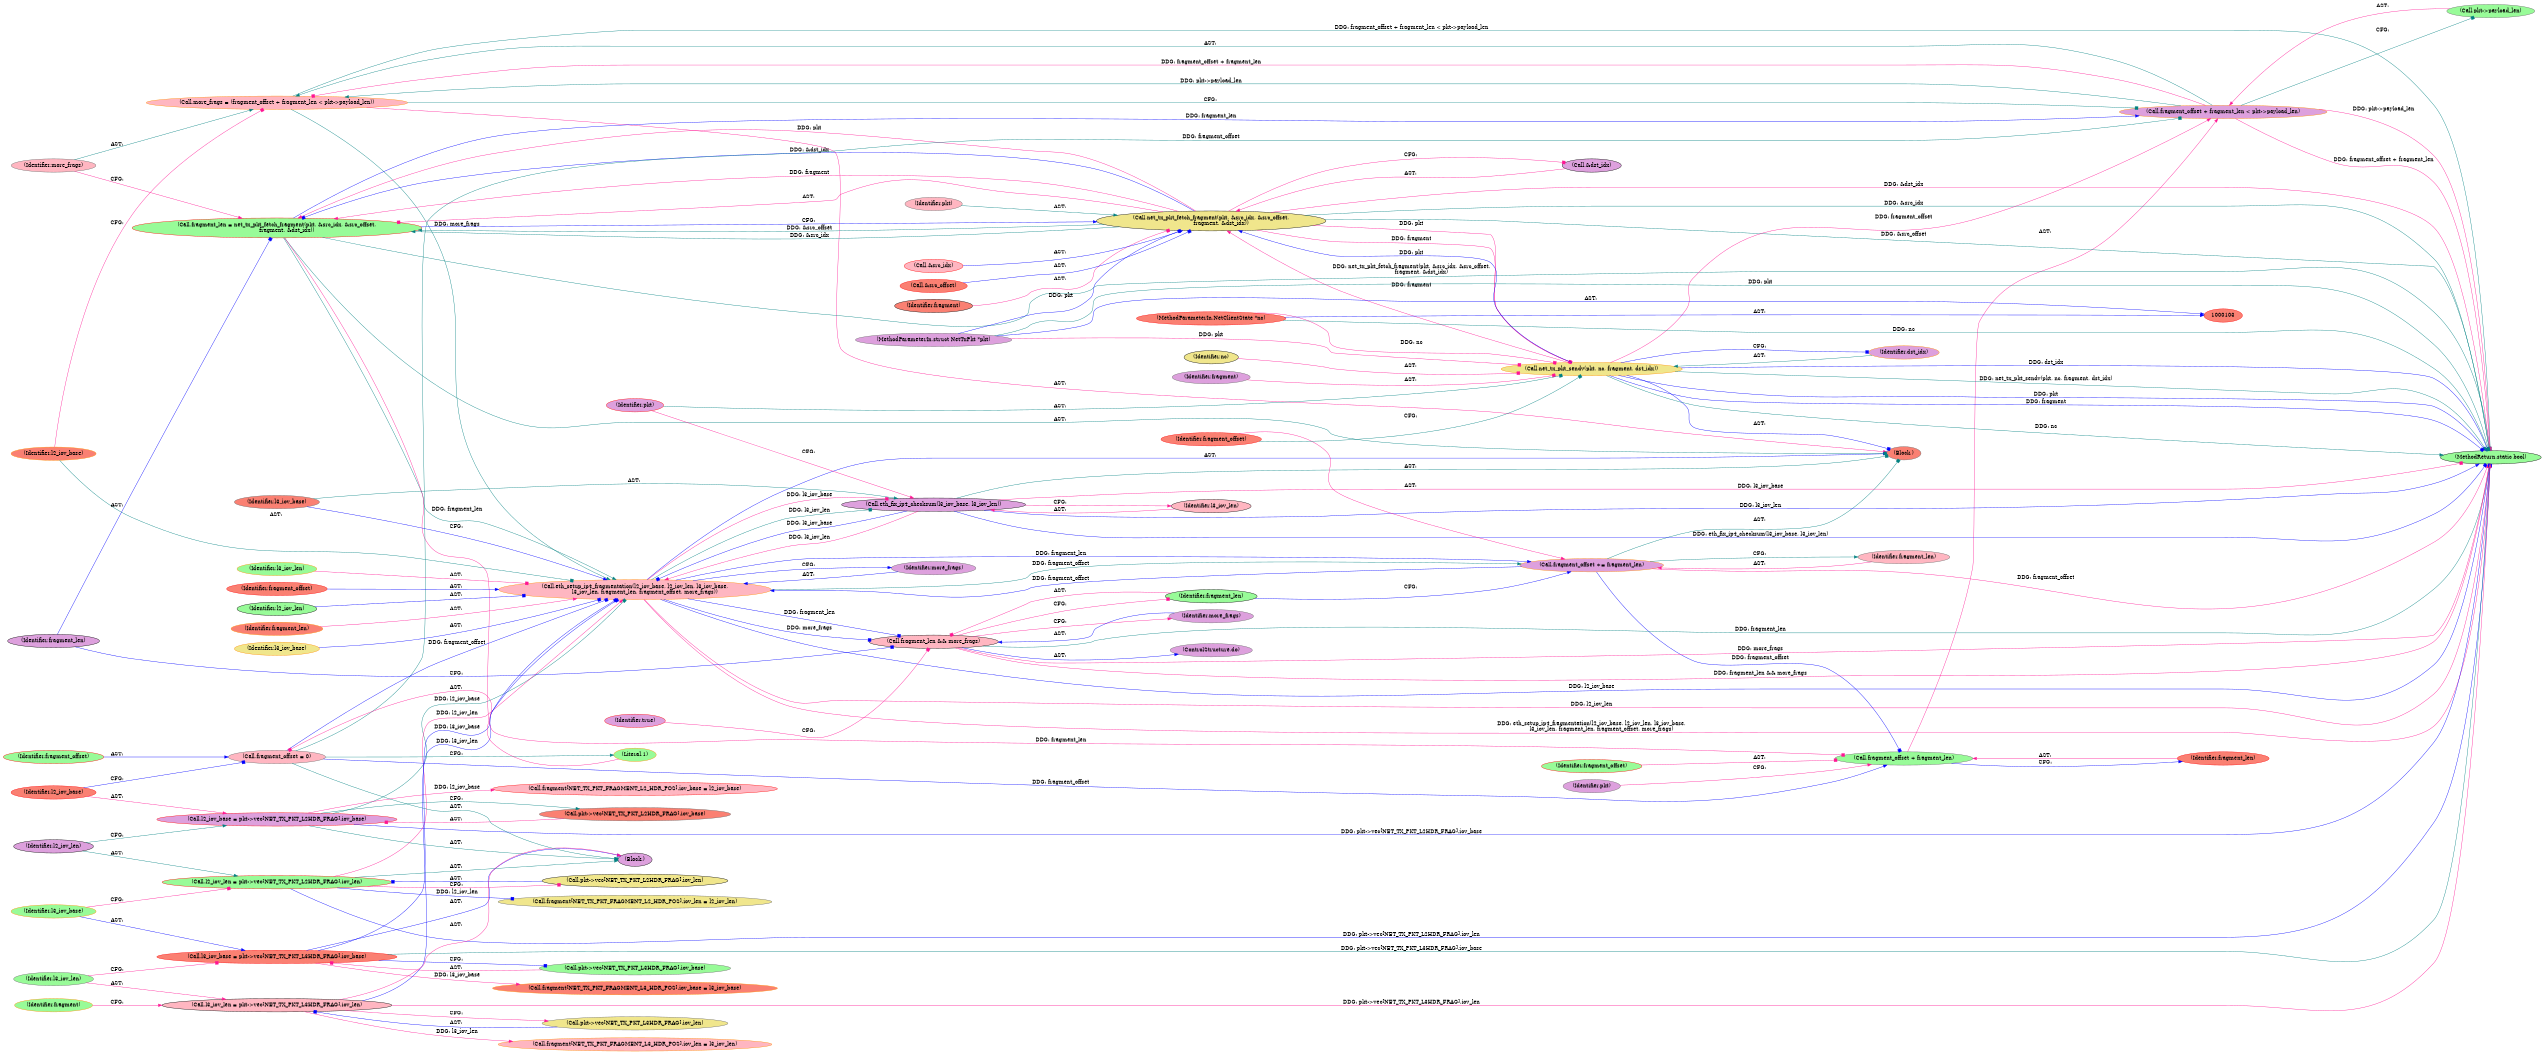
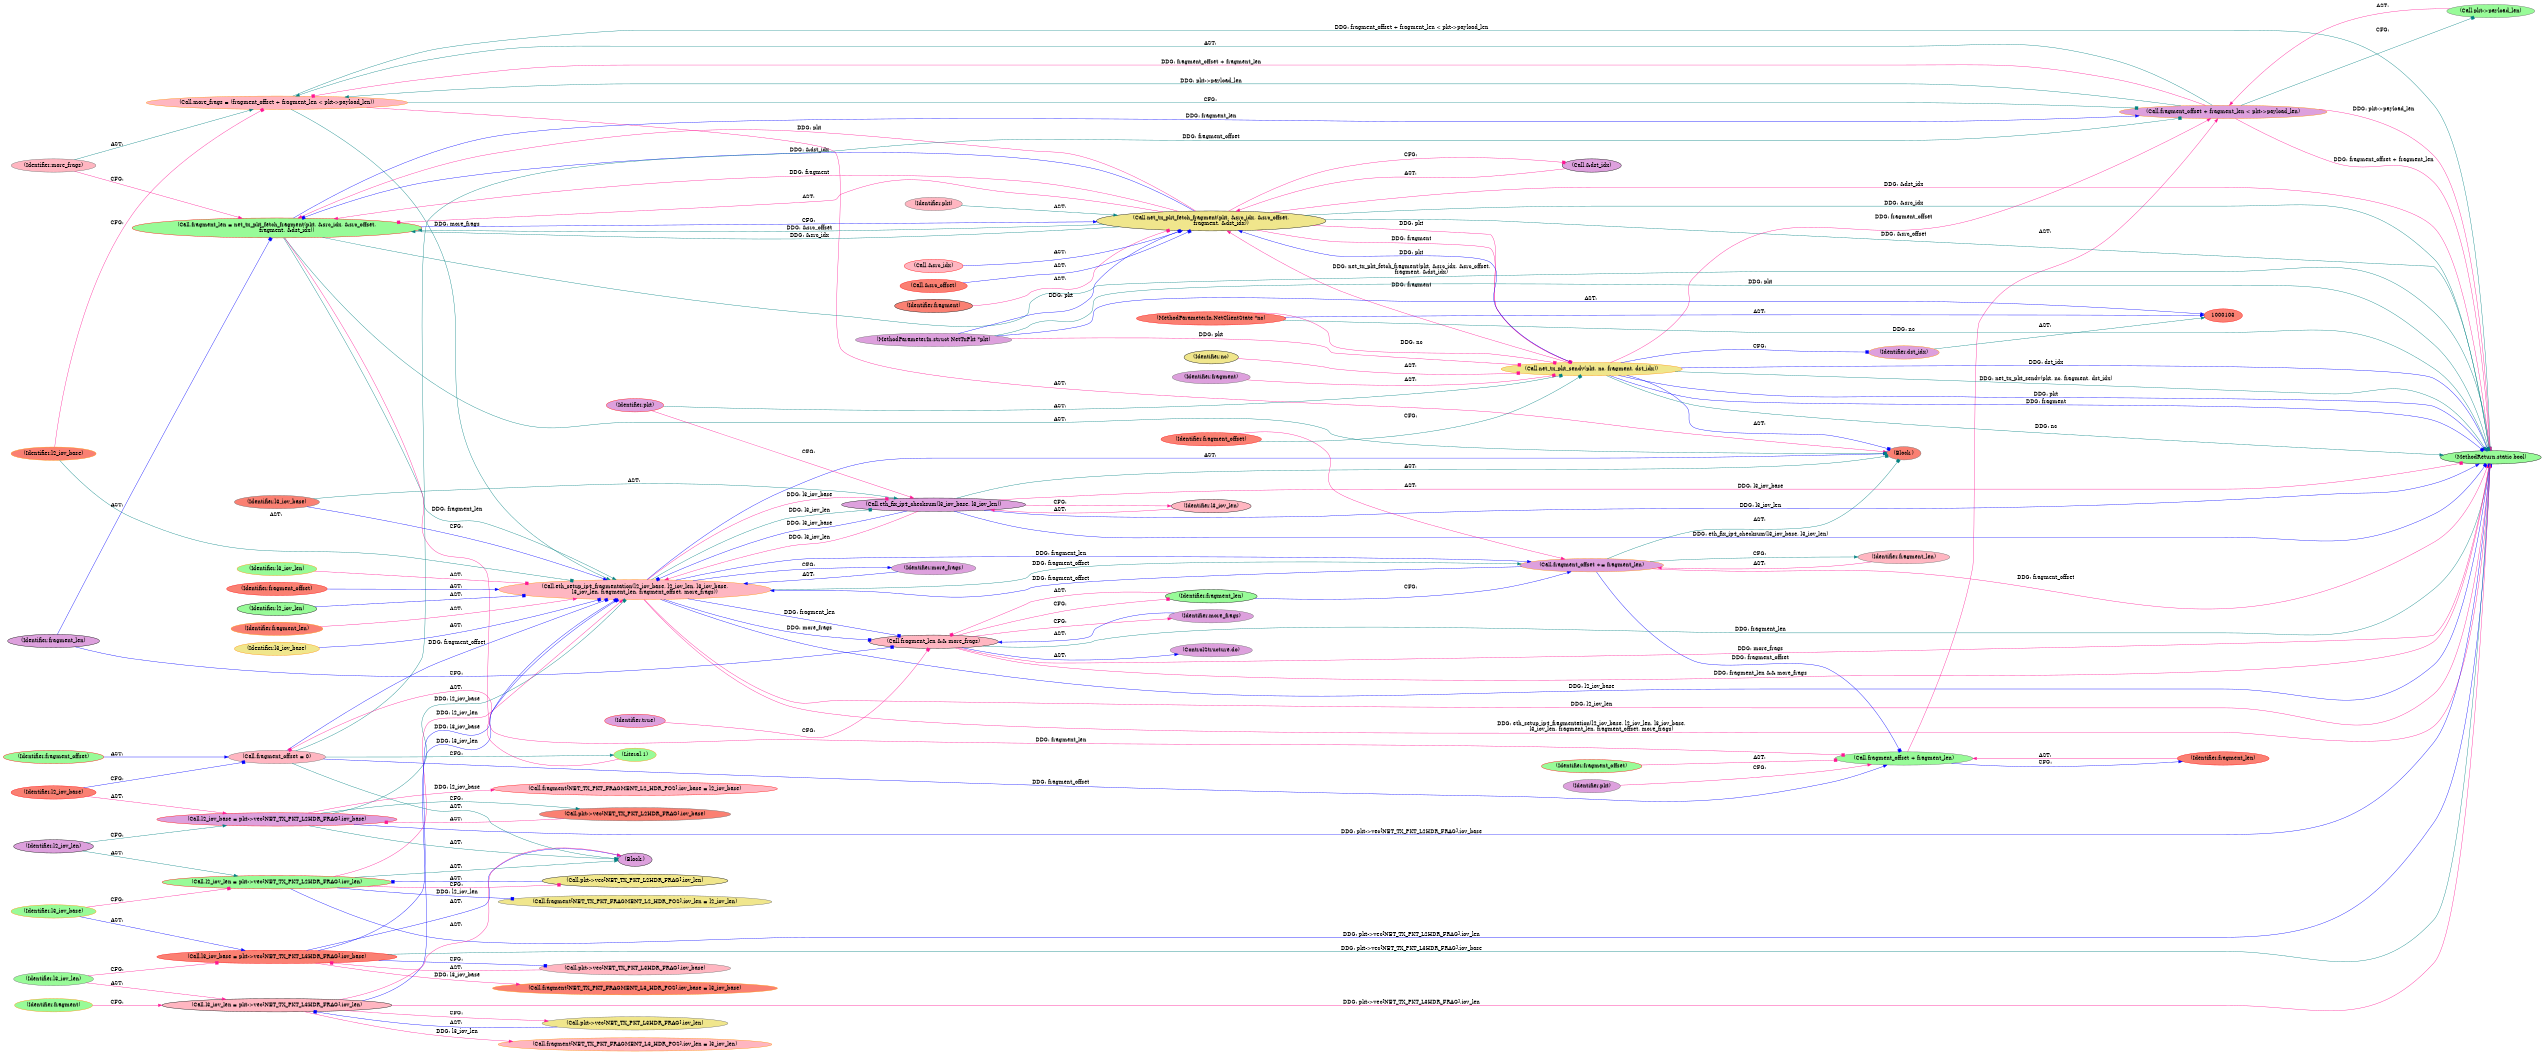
edge "(Identifier,dst_idx)" -> "(Call,net_tx_pkt_sendv(pkt, nc, fragment, dst_idx))": now "(Identifier,dst_idx)" -> "1000103"
node "(Call,pkt->vec[NET_TX_PKT_L3HDR_FRAG].iov_base)": fillcolor palegreen -> lightpink
